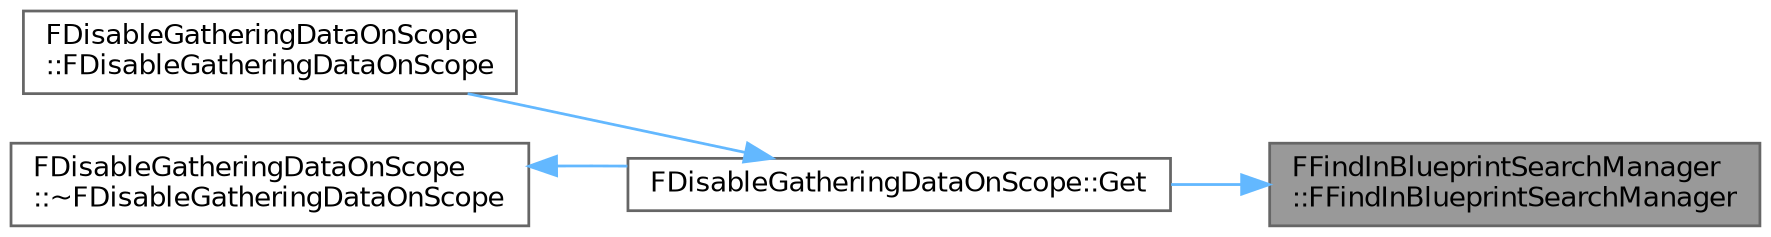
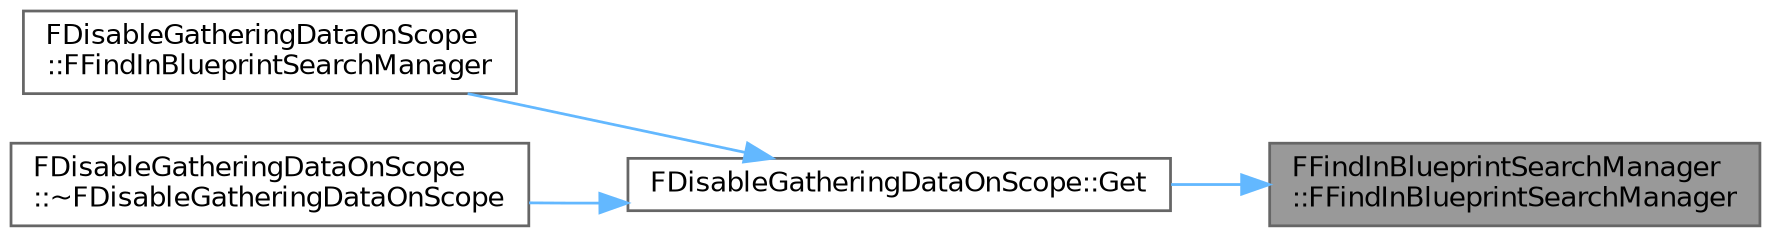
node "FDisableGatheringDataOnScope ::FDisableGatheringDataOnScope": label "FDisableGatheringDataOnScope ::FDisableGatheringDataOnScope" -> "FDisableGatheringDataOnScope ::FFindInBlueprintSearchManager"
edge "FDisableGatheringDataOnScope::Get" -> "FDisableGatheringDataOnScope ::~FDisableGatheringDataOnScope": reversed
